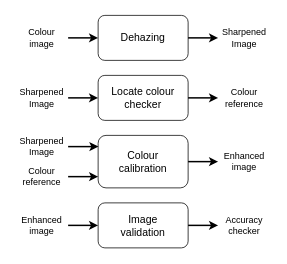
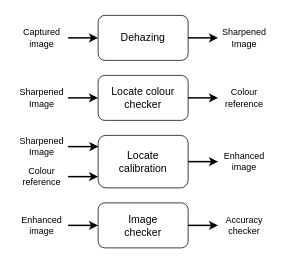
node "Colour image": label "Colour image" -> "Captured image"
node "Colour calibration": label "Colour calibration" -> "Locate calibration"
node "Image validation": label "Image validation" -> "Image checker"
